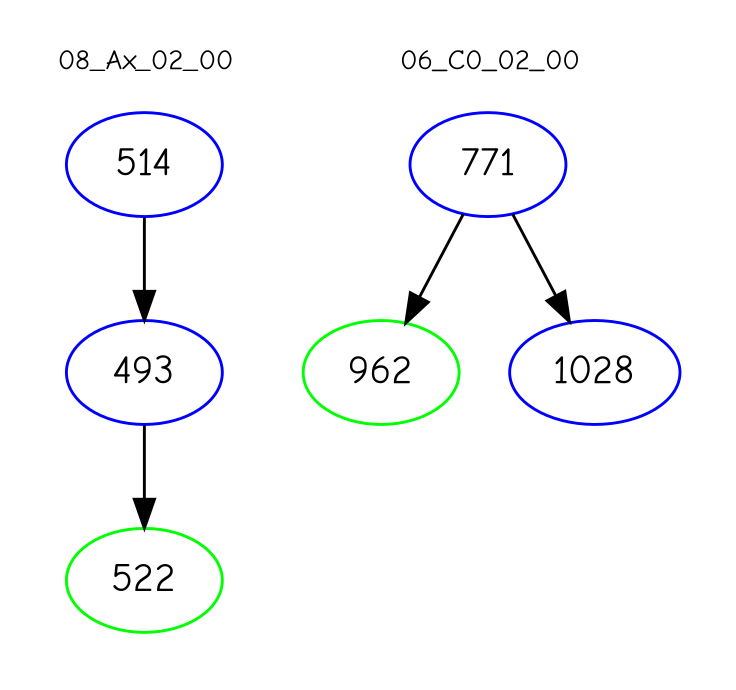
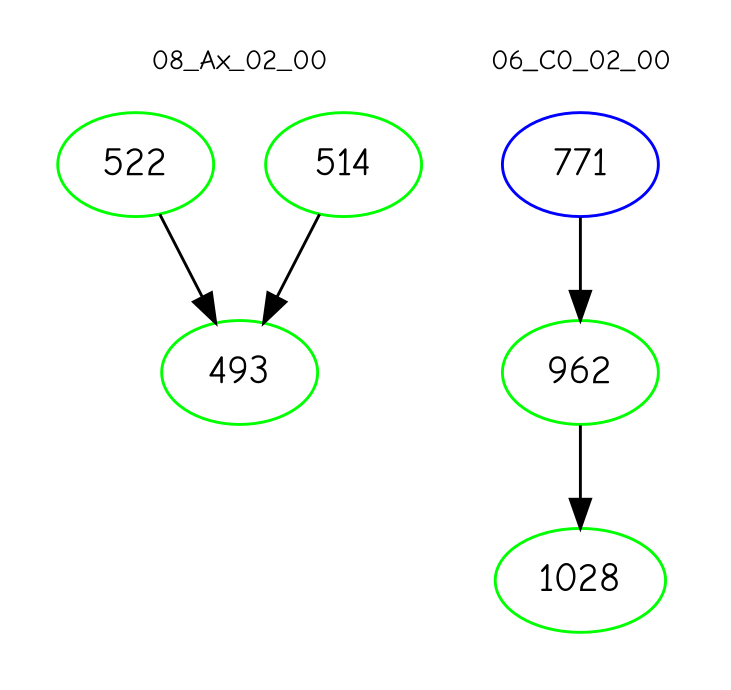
node "514": color blue -> green
edge "771" -> "1028": now "962" -> "1028"
node "493": color blue -> green
node "1028": color blue -> green
edge "493" -> "522": reversed
